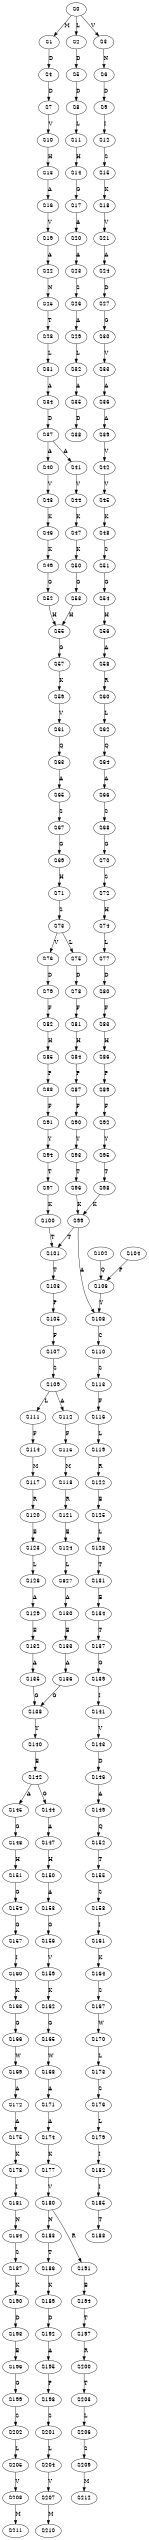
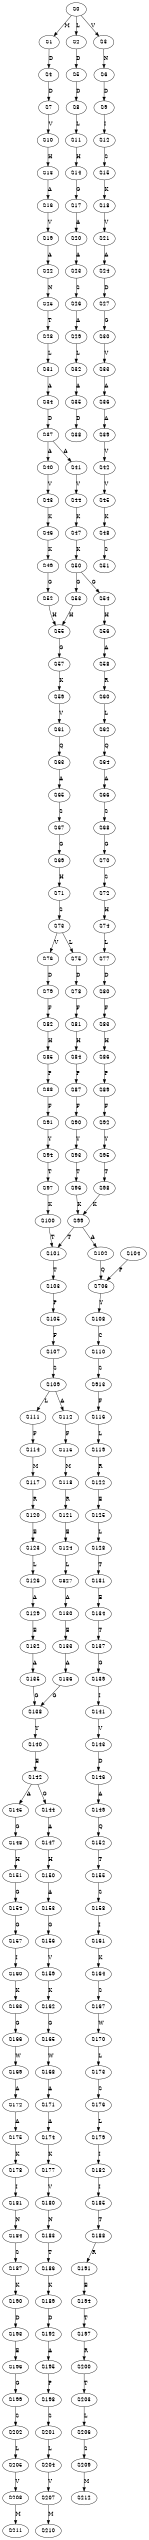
edge "S51" -> "S54": now "S50" -> "S54"
edge "S99" -> "S108": now "S99" -> "S102"
node "S106": label "S106" -> "S706"
node "S113": label "S113" -> "S913"
edge "S180" -> "S191": now "S188" -> "S191"
